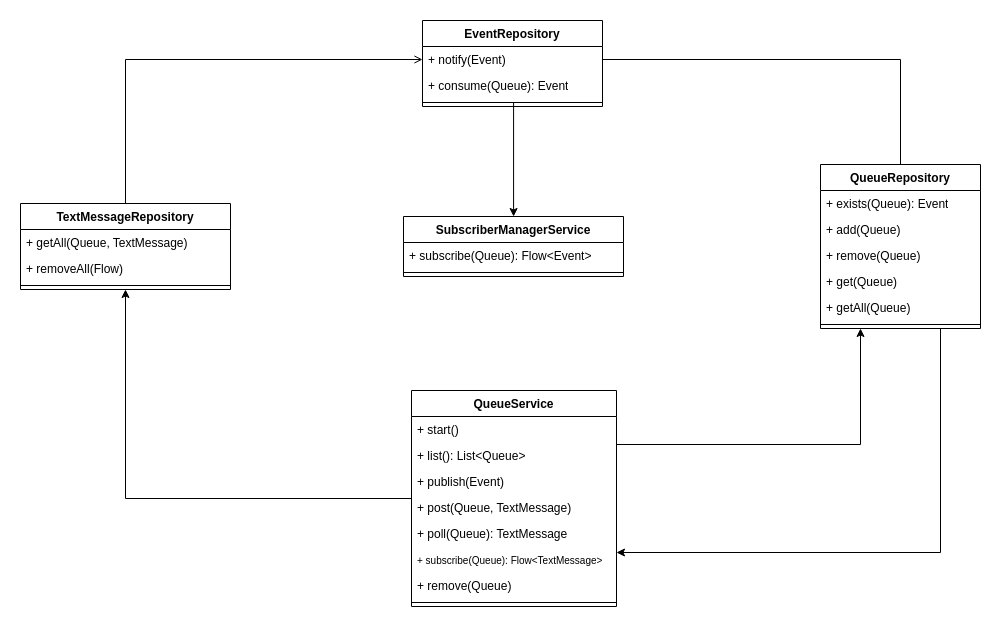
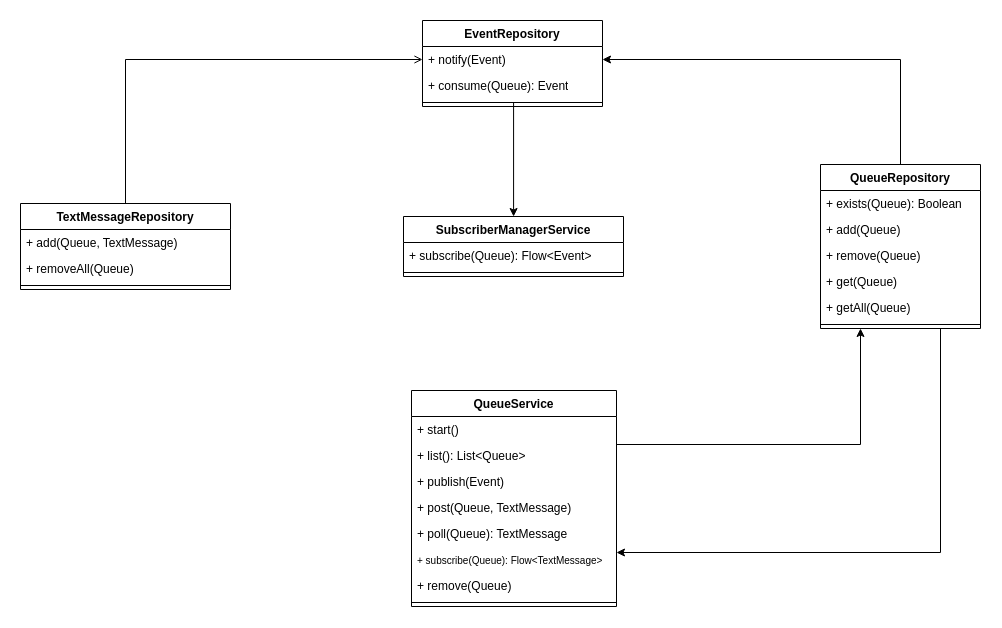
edge "+ notify(Event)" -- "QueueRepository": arrowhead none -> classic
node "+ exists(Queue): Event": label "+ exists(Queue): Event" -> "+ exists(Queue): Boolean"
node "+ getAll(Queue, TextMessage)": label "+ getAll(Queue, TextMessage)" -> "+ add(Queue, TextMessage)"
node "+ removeAll(Flow)": label "+ removeAll(Flow)" -> "+ removeAll(Queue)"
edge "QueueService" -> "TextMessageRepository": removed
